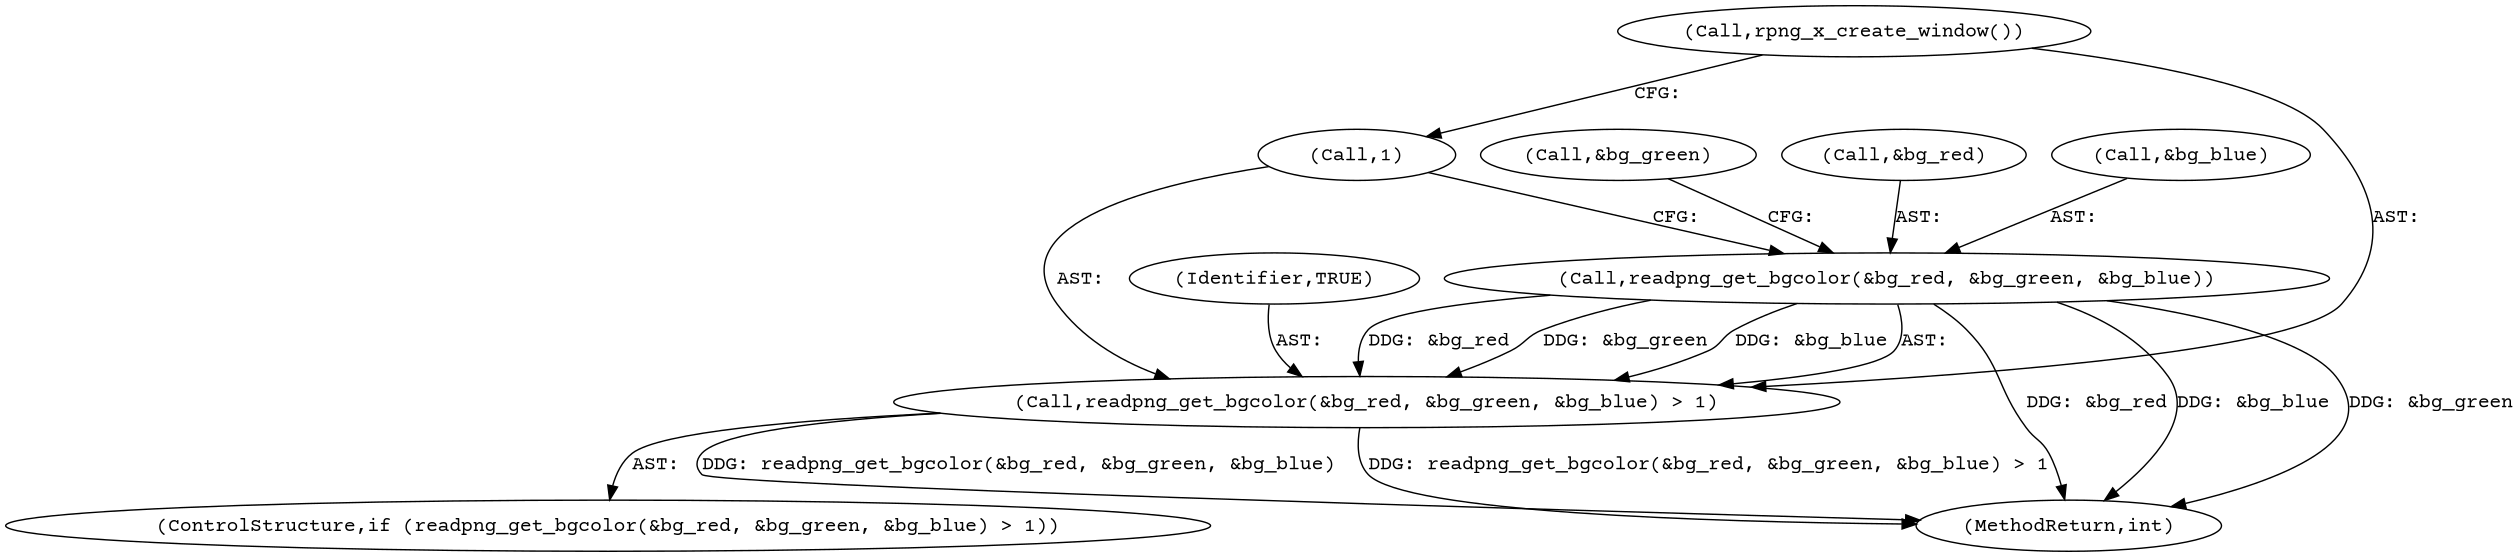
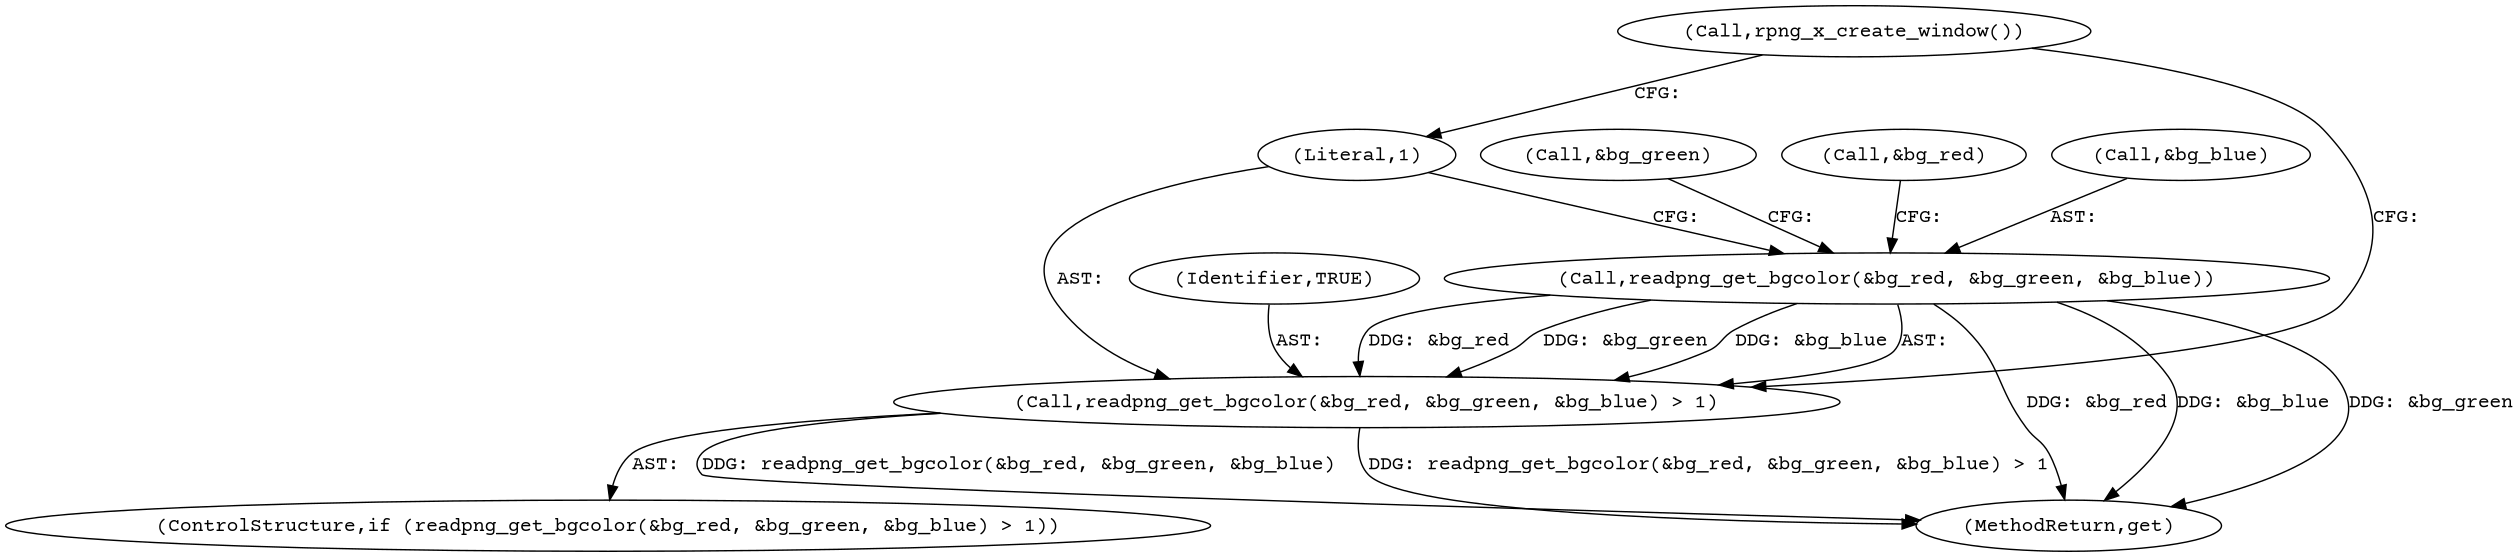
node "(Call,1)": label "(Call,1)" -> "(Literal,1)"
edge "(Call,&bg_red)" -> "(Call,readpng_get_bgcolor(&bg_red, &bg_green, &bg_blue))": label "AST: " -> "CFG: "
edge "(Call,rpng_x_create_window())" -> "(Call,readpng_get_bgcolor(&bg_red, &bg_green, &bg_blue) > 1)": label "AST: " -> "CFG: "
node "(MethodReturn,int)": label "(MethodReturn,int)" -> "(MethodReturn,get)"
